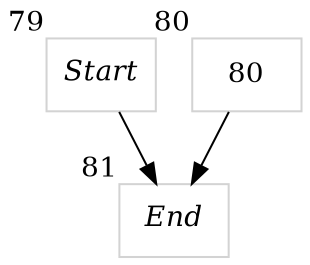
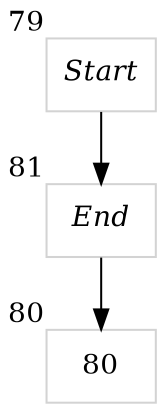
edge "80 80" -> "End": reversed
